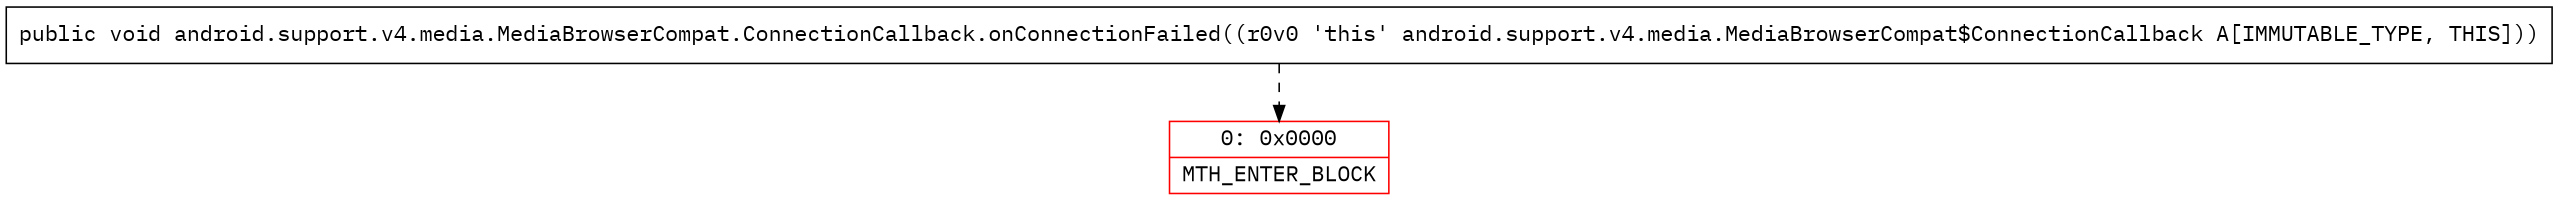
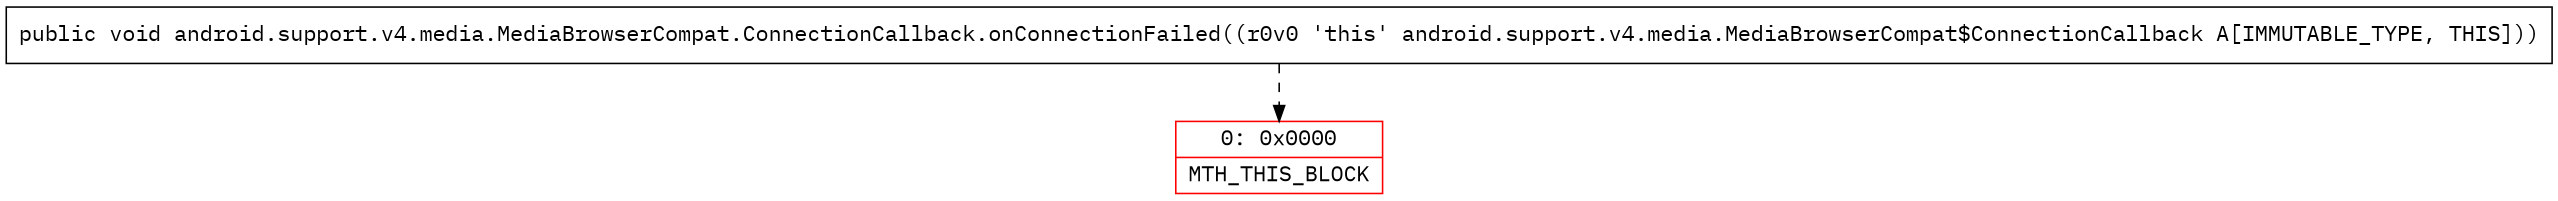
node "0: 0x0000": text "MTH_ENTER_BLOCK" -> "MTH_THIS_BLOCK"
